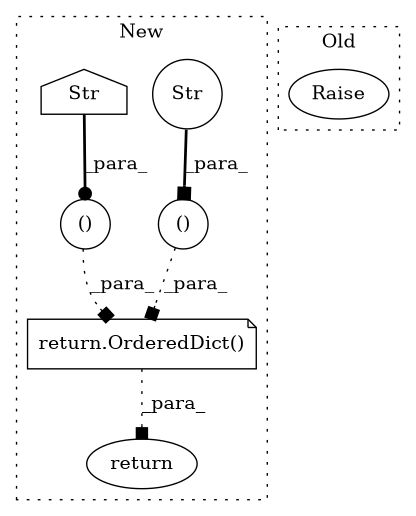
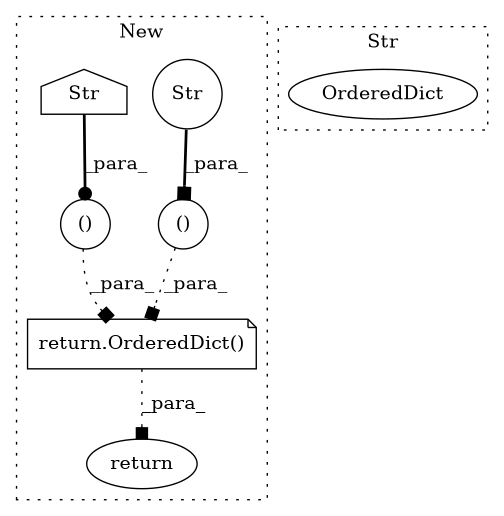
cluster "Old": label "Old" -> "Str"
node "Raise": label "Raise" -> "OrderedDict"
